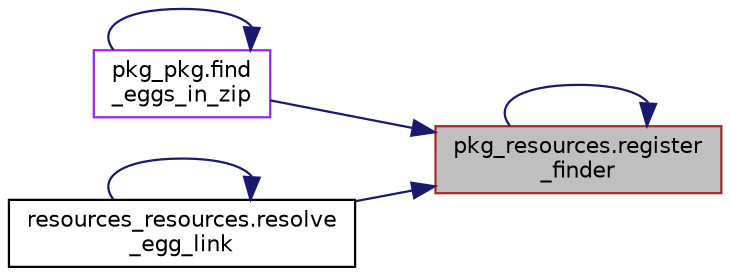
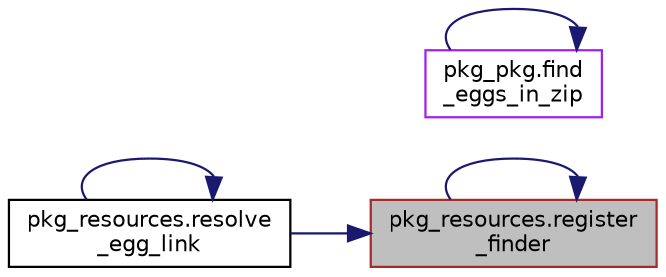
edge "pkg_pkg.find _eggs_in_zip" -> "pkg_resources.register _finder": removed
node "resources_resources.resolve _egg_link": label "resources_resources.resolve _egg_link" -> "pkg_resources.resolve _egg_link"
